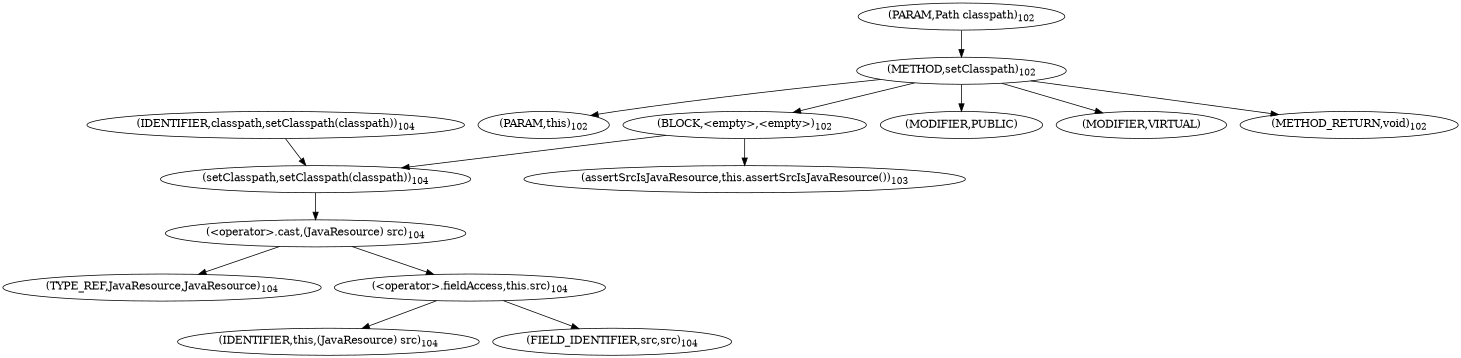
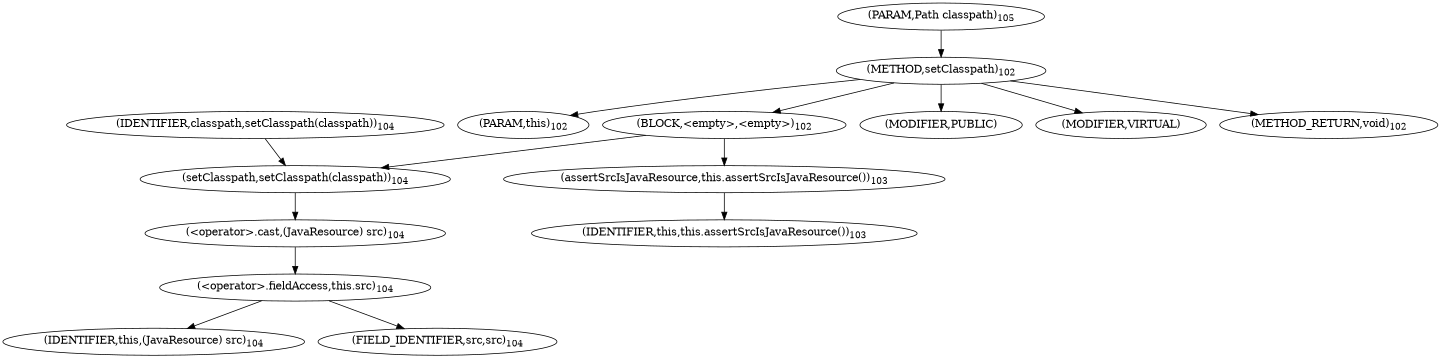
node "(PARAM,Path classpath)": text "102" -> "105"
node "(IDENTIFIER,this,this.assertSrcIsJavaResource())": added
node "(TYPE_REF,JavaResource,JavaResource)": removed
